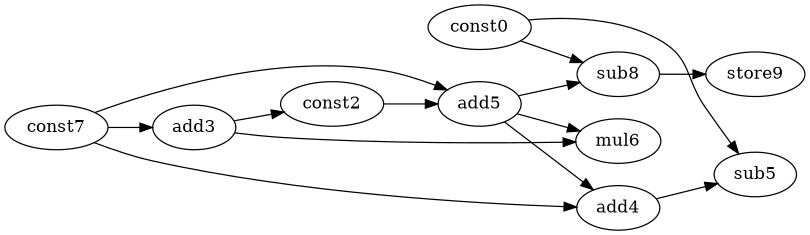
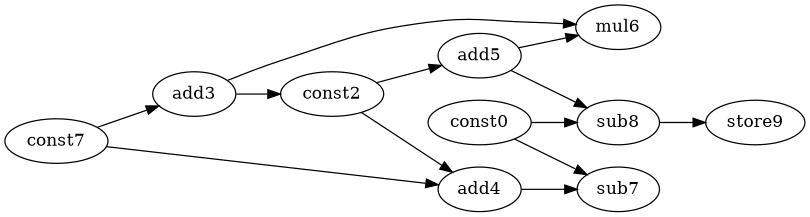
edge "const7" -> "add5": removed
edge "add5" -> "add4": now "const2" -> "add4"
node "sub5": label "sub5" -> "sub7"
